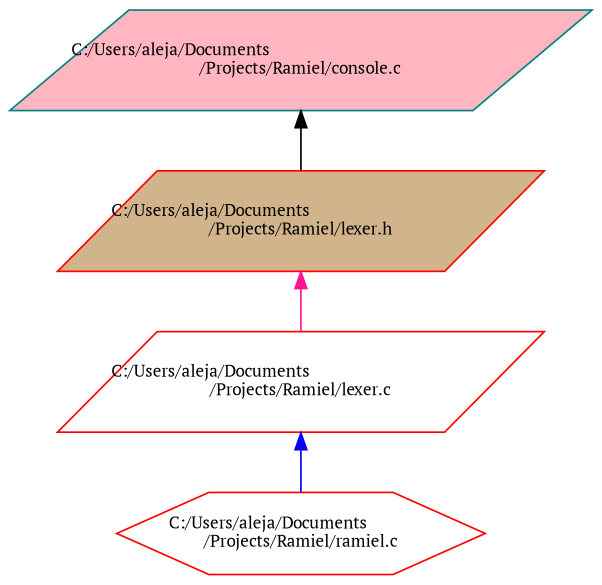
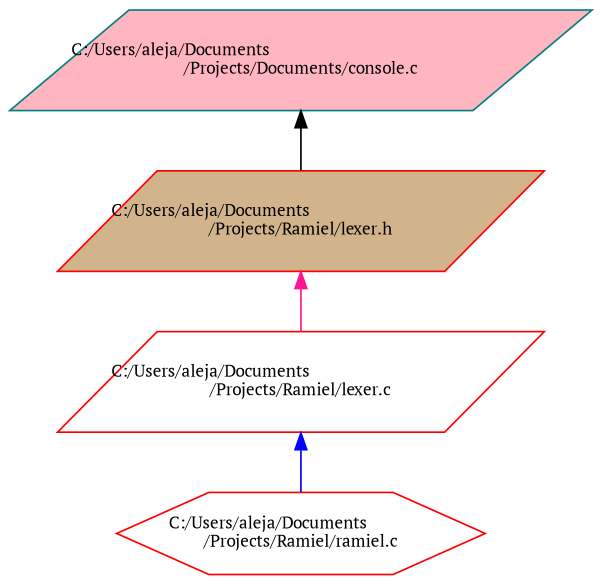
node "C:/Users/aleja/Documents /Projects/Ramiel/console.c": label "C:/Users/aleja/Documents /Projects/Ramiel/console.c" -> "C:/Users/aleja/Documents /Projects/Documents/console.c"
